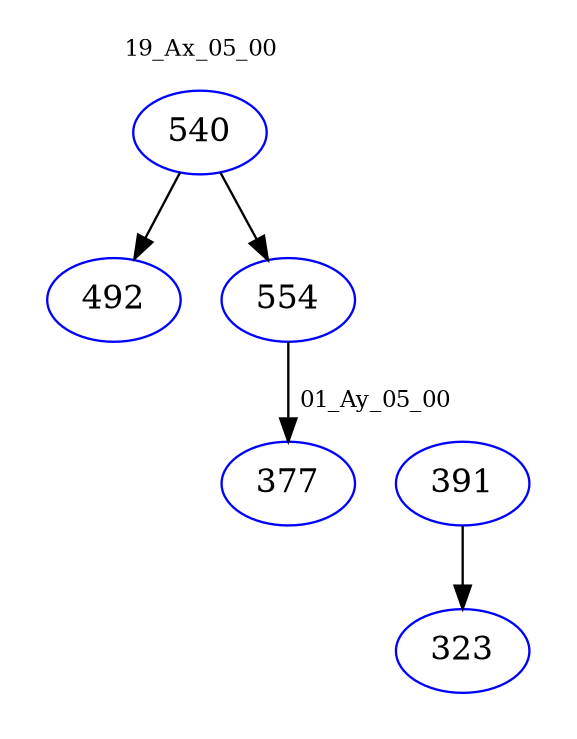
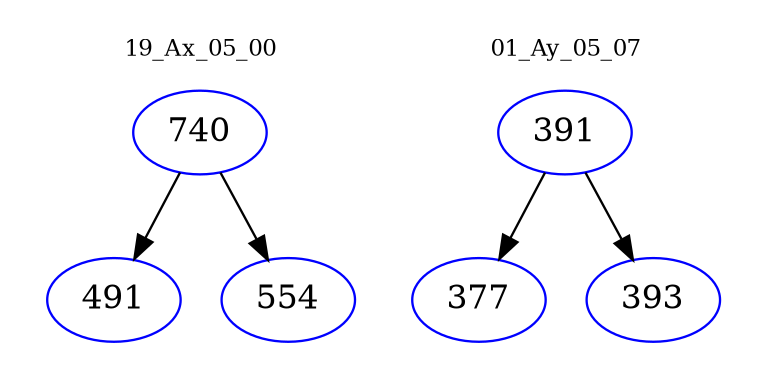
node "540": label "540" -> "740"
node "492": label "492" -> "491"
edge "554" -> "377": now "391" -> "377"
cluster "01_Ay_05_00": label "01_Ay_05_00" -> "01_Ay_05_07"
node "323": label "323" -> "393"
